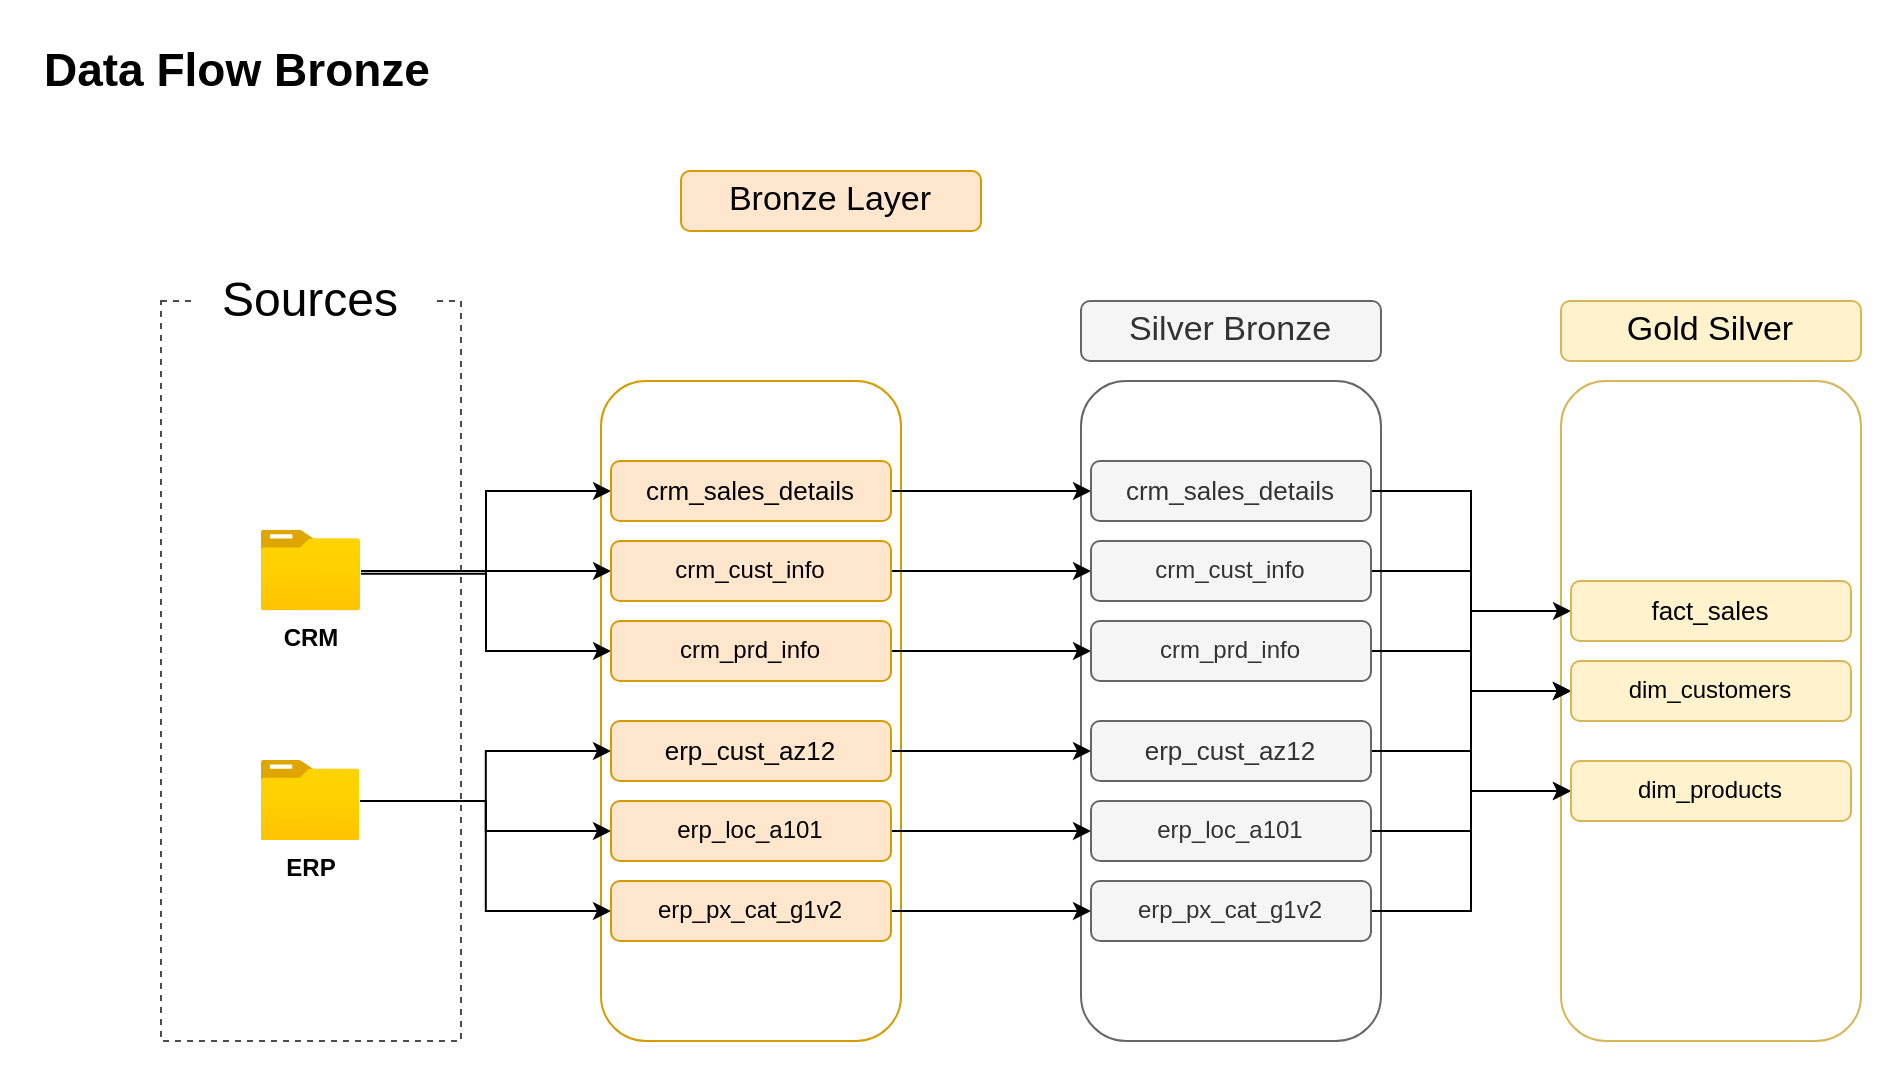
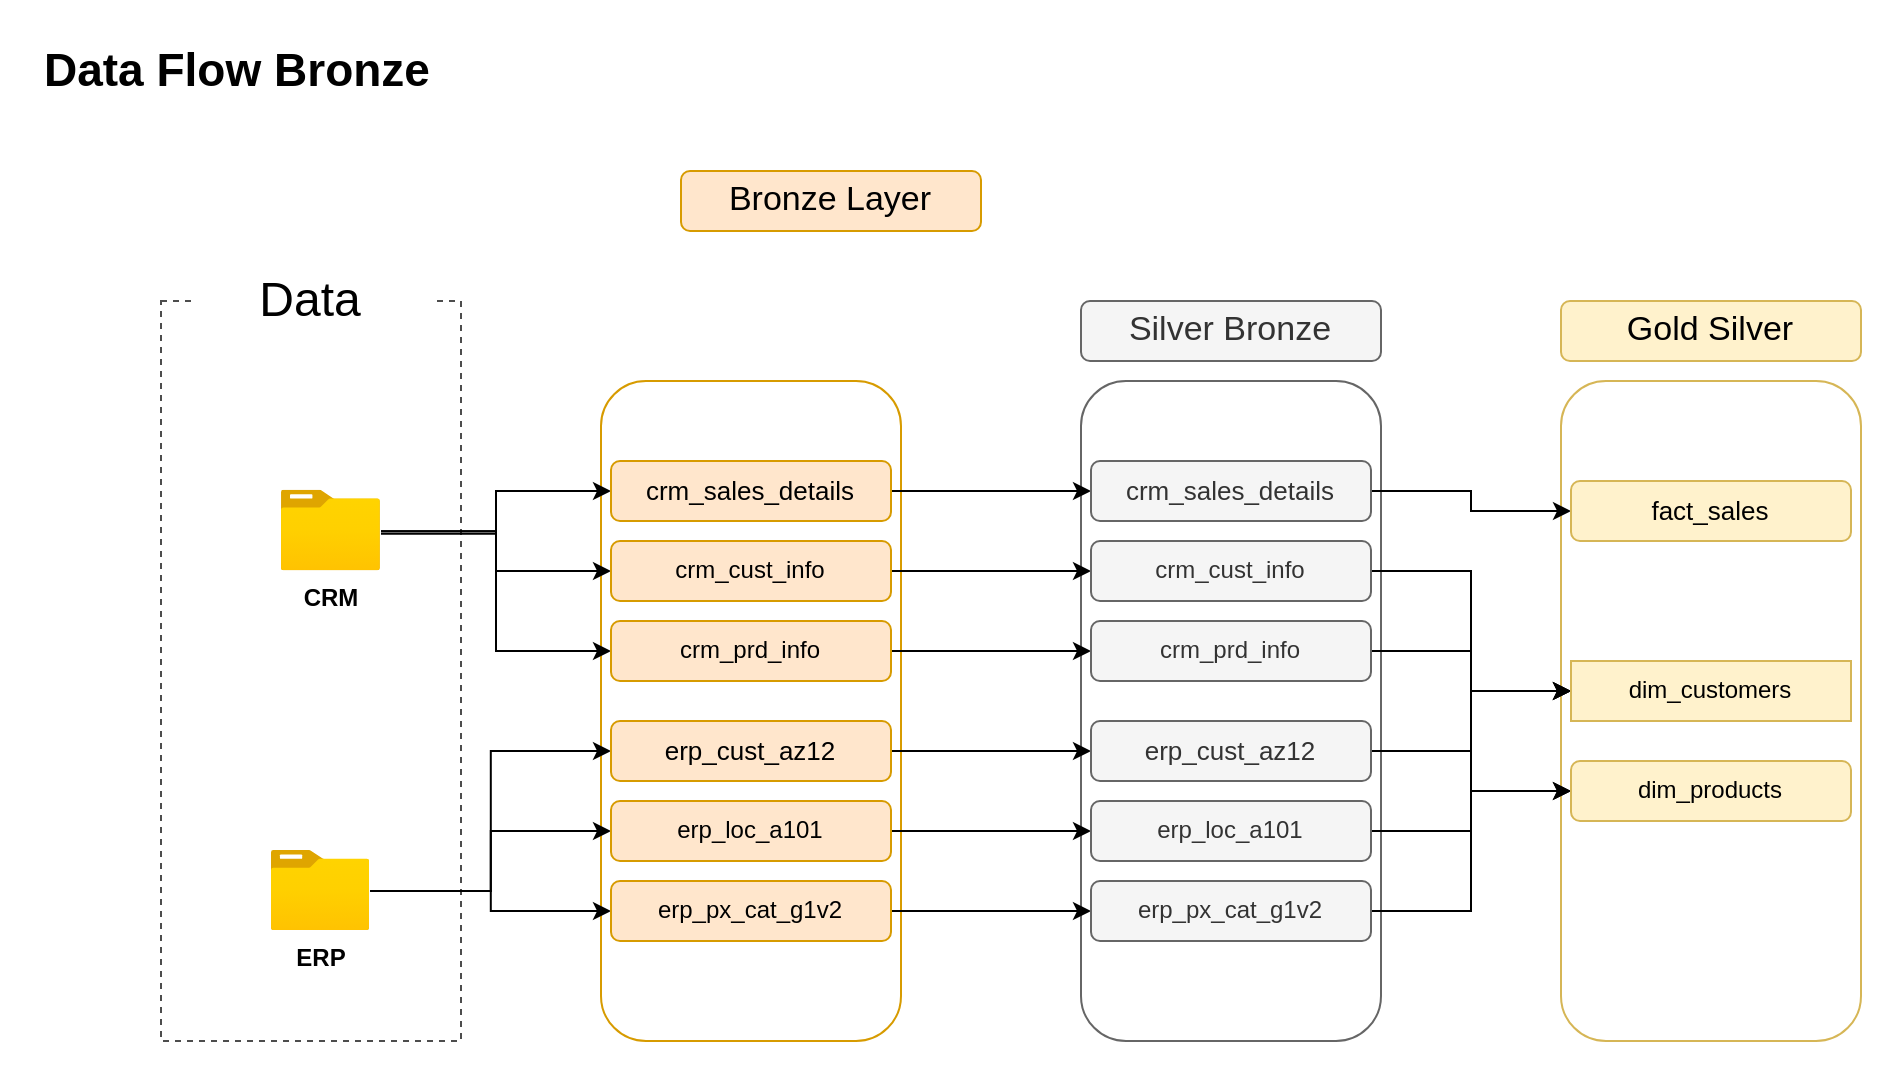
node "Sources": label "Sources" -> "Data"
node "CRM": moved (311, 571) -> (331, 531)
node "fact_sales": moved (1711, 611) -> (1711, 511)
node "dim_customers": shape rounded rectangle -> rectangle
node "ERP": moved (311, 801) -> (321, 891)
